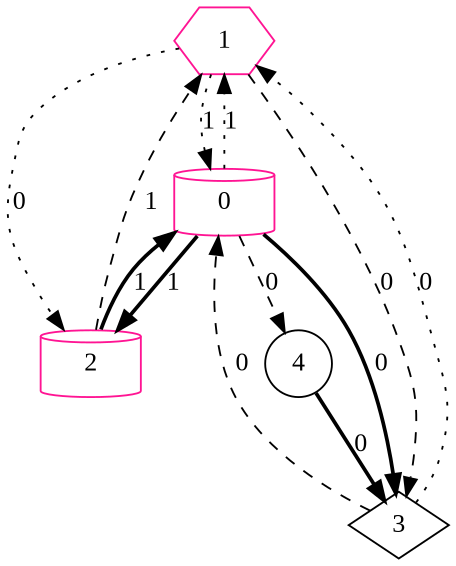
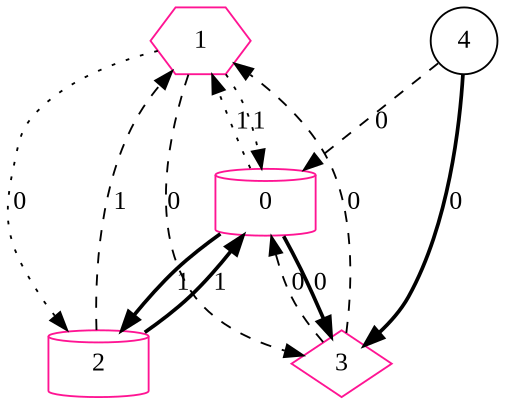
edge "3" -> "1": style dotted -> dashed
edge "0" -> "4": reversed
node "3": color black -> deeppink
